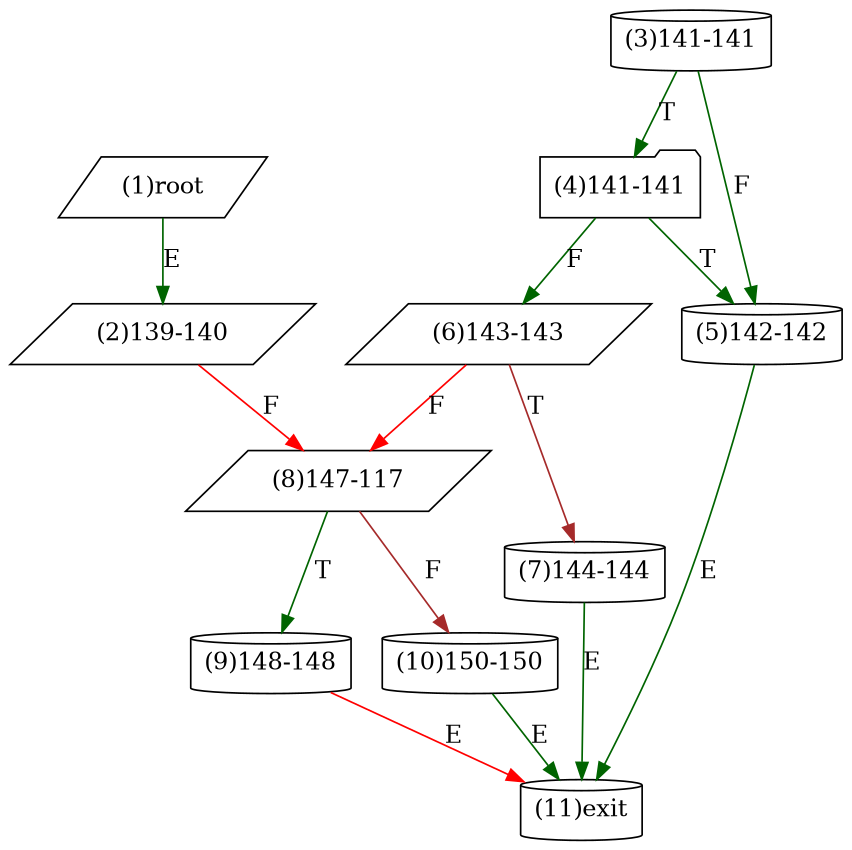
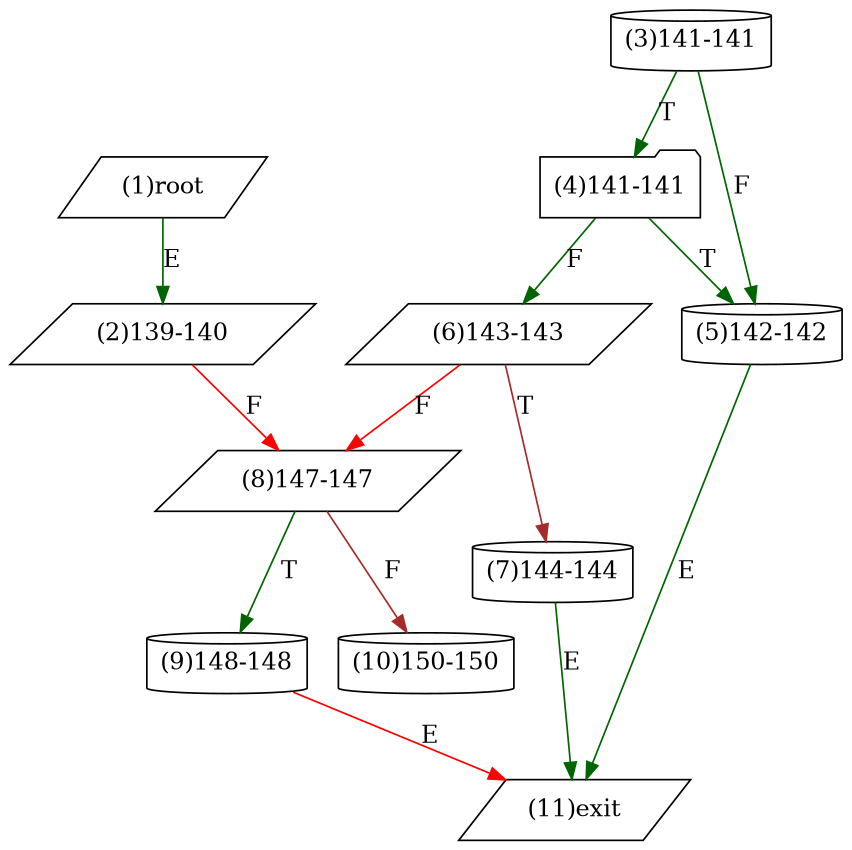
node "(8)147-117": label "(8)147-117" -> "(8)147-147"
edge "(10)150-150" -> "(11)exit": removed, label "E"
node "(11)exit": shape cylinder -> parallelogram
